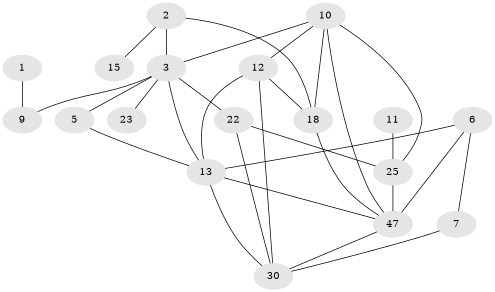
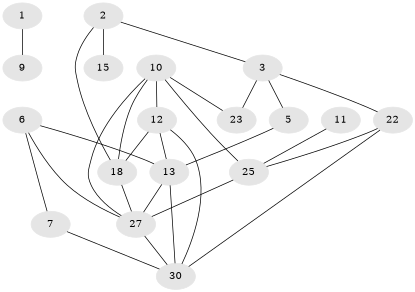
edge "10" -- "3": now "10" -- "23"
edge "3" -- "9": removed
edge "3" -- "13": removed
node "47": label "47" -> "27"
